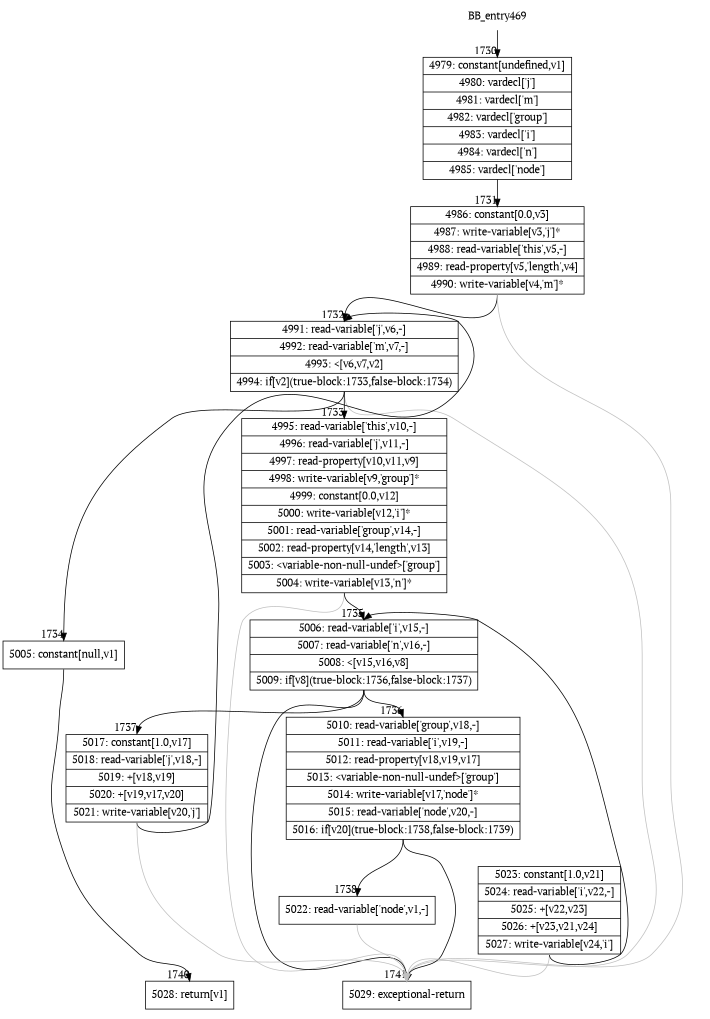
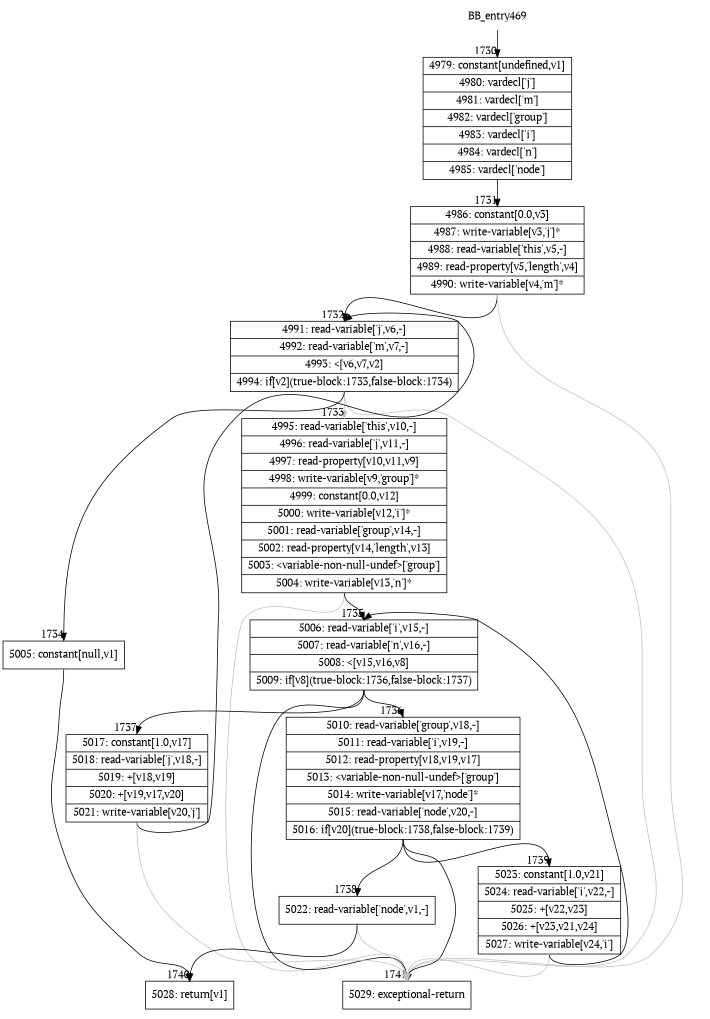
edge "4991: read-variable['j',v6,-]" -> "4995: read-variable['this',v10,-]": color black -> gray
edge "5010: read-variable['group',v18,-]" -> "5023: constant[1.0,v21]": added
edge "5022: read-variable['node',v1,-]" -> "5028: return[v1]": added
